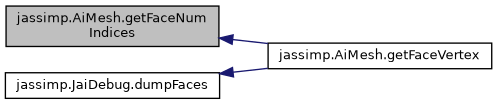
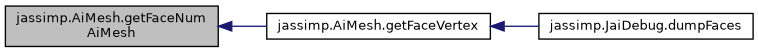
node "jassimp.AiMesh.getFaceNum Indices": label "jassimp.AiMesh.getFaceNum Indices" -> "jassimp.AiMesh.getFaceNum AiMesh"
edge "jassimp.AiMesh.getFaceVertex" -> "jassimp.JaiDebug.dumpFaces": reversed
